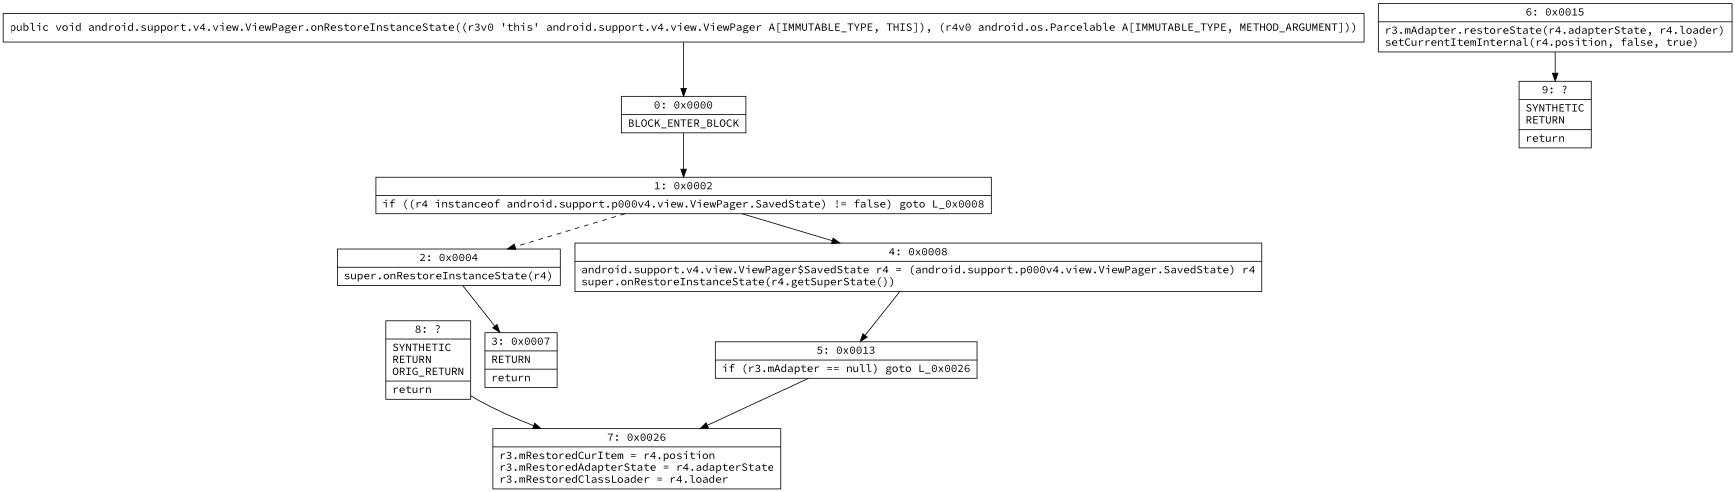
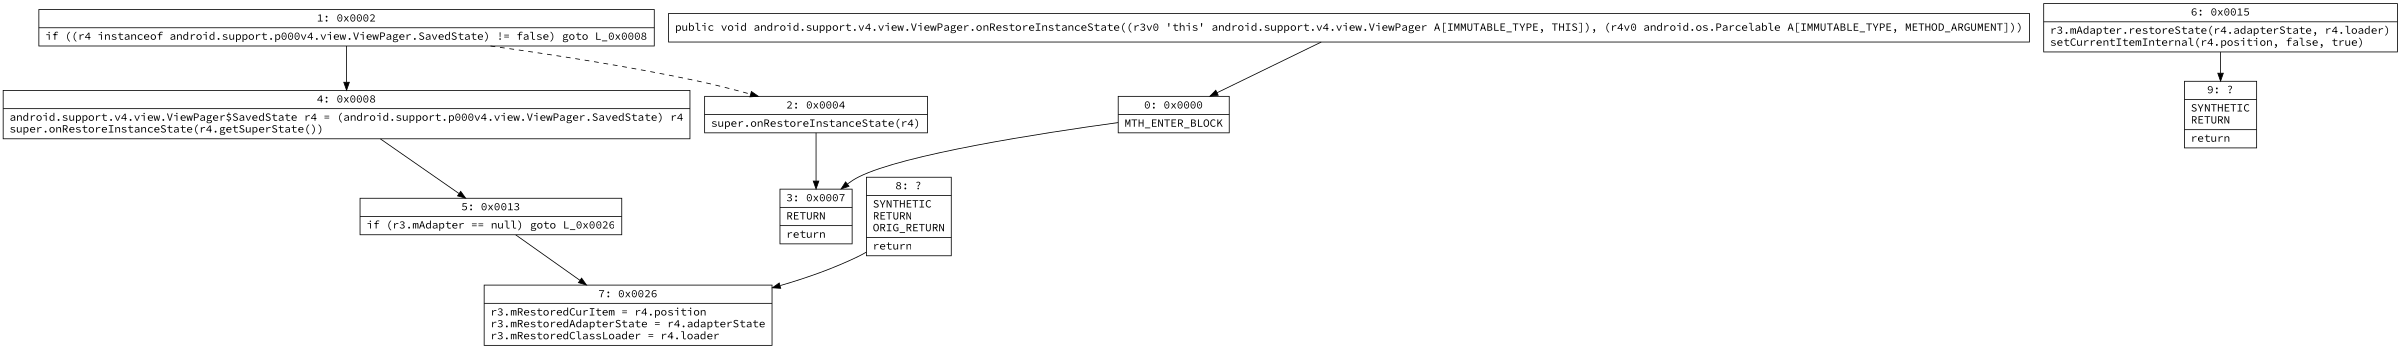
node "0: 0x0000": text "BLOCK_ENTER_BLOCK" -> "MTH_ENTER_BLOCK"
edge "0: 0x0000" -> "1: 0x0002": now "0: 0x0000" -> "3: 0x0007"
